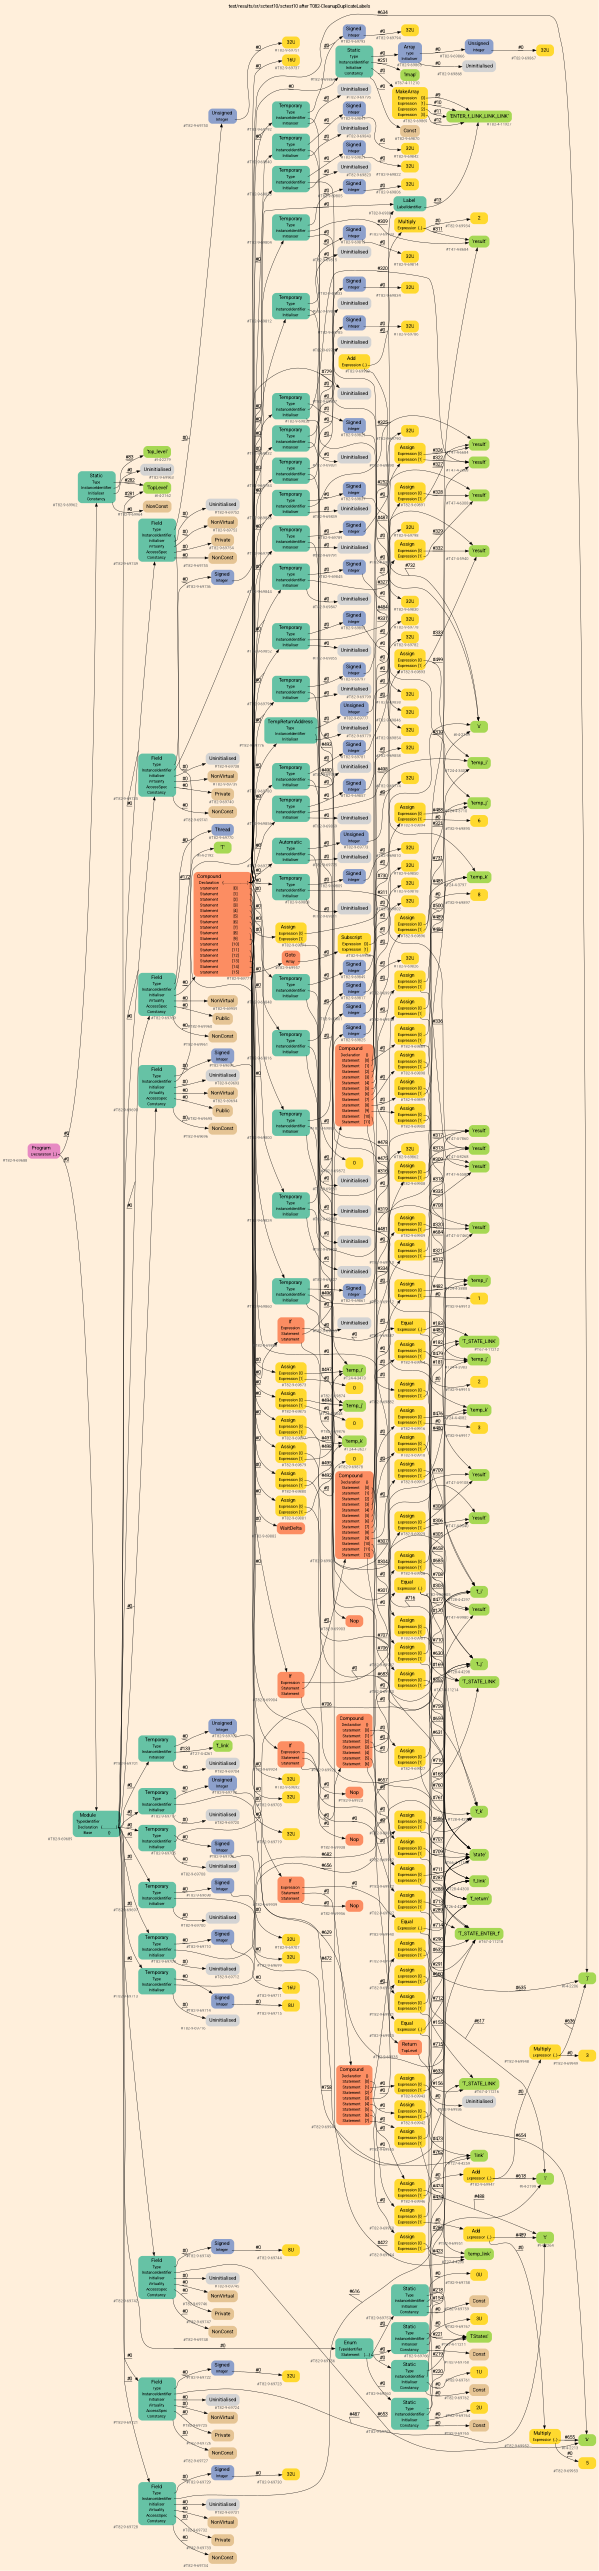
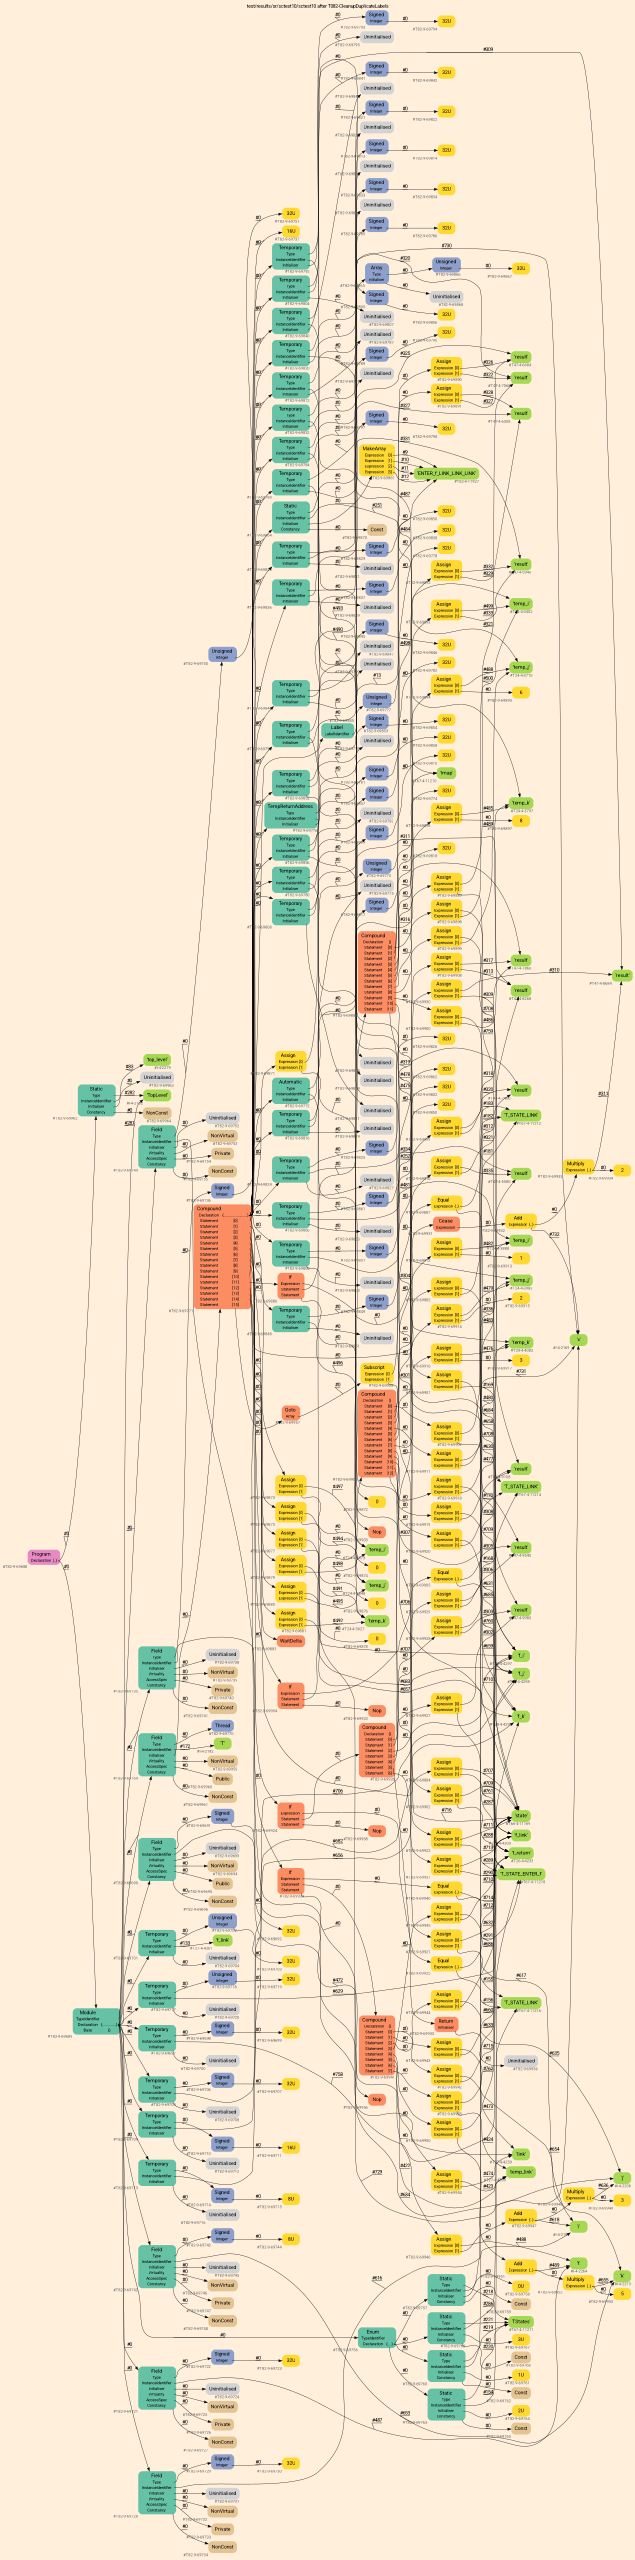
edge "Subscript" -> "Label": now "Subscript" -> "'lmap'"
node "Cease": added
node "Return": text "TopLevel" -> "Initialiser"
node "Enum": text "Statement" -> "Declaration"
